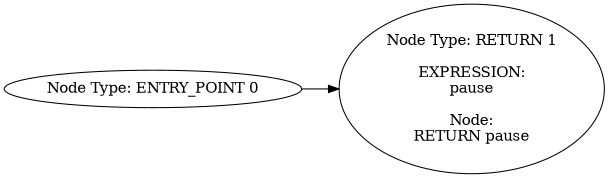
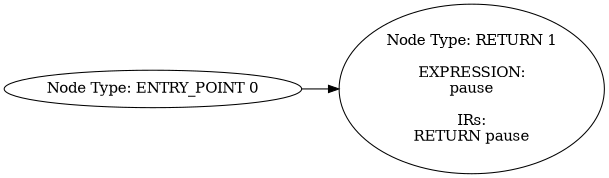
node "Node Type: RETURN 1 EXPRESSION: pause Node: RETURN pause": label "Node Type: RETURN 1 EXPRESSION: pause Node: RETURN pause" -> "Node Type: RETURN 1 EXPRESSION: pause IRs: RETURN pause"
